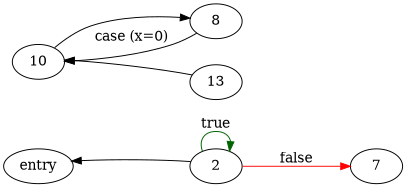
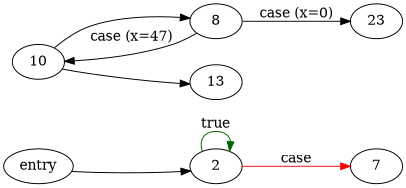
node "23": added
edge "8" -> "10": label "case (x=0)" -> "case (x=47)"
edge "13" -> "10": reversed
edge "2" -> "7": label "false" -> "case"
edge "2" -> "entry": reversed
